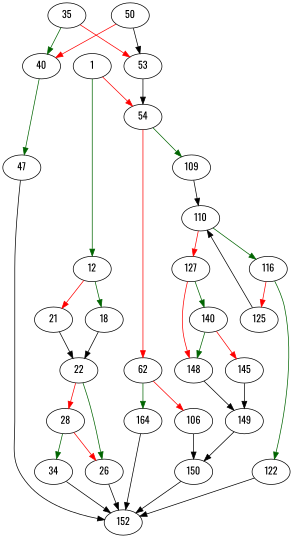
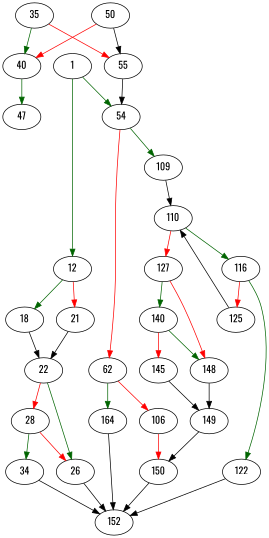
node "53": label "53" -> "55"
edge "1" -> "54": color red -> darkgreen
edge "47" -> "152": removed
edge "106" -> "150": color black -> red
